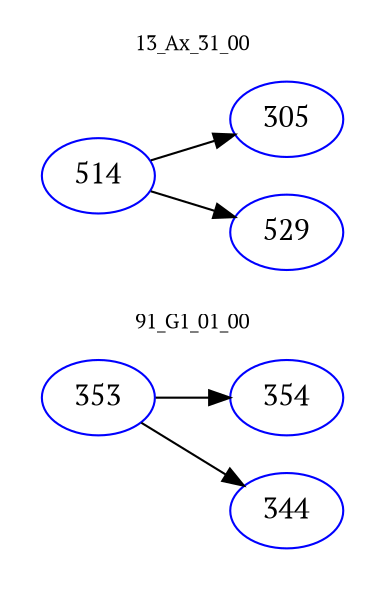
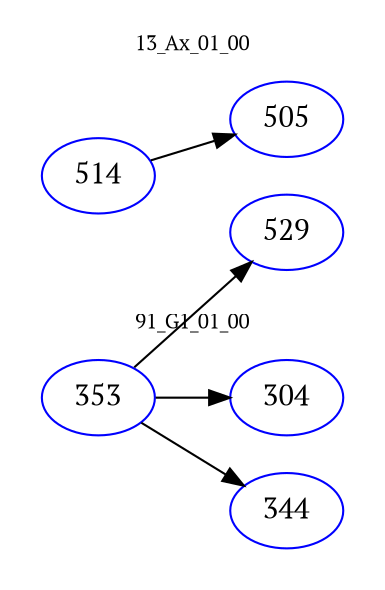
cluster "13_Ax_31_00": label "13_Ax_31_00" -> "13_Ax_01_00"
node "305": label "305" -> "505"
edge "514" -> "529": now "353" -> "529"
node "354": label "354" -> "304"
